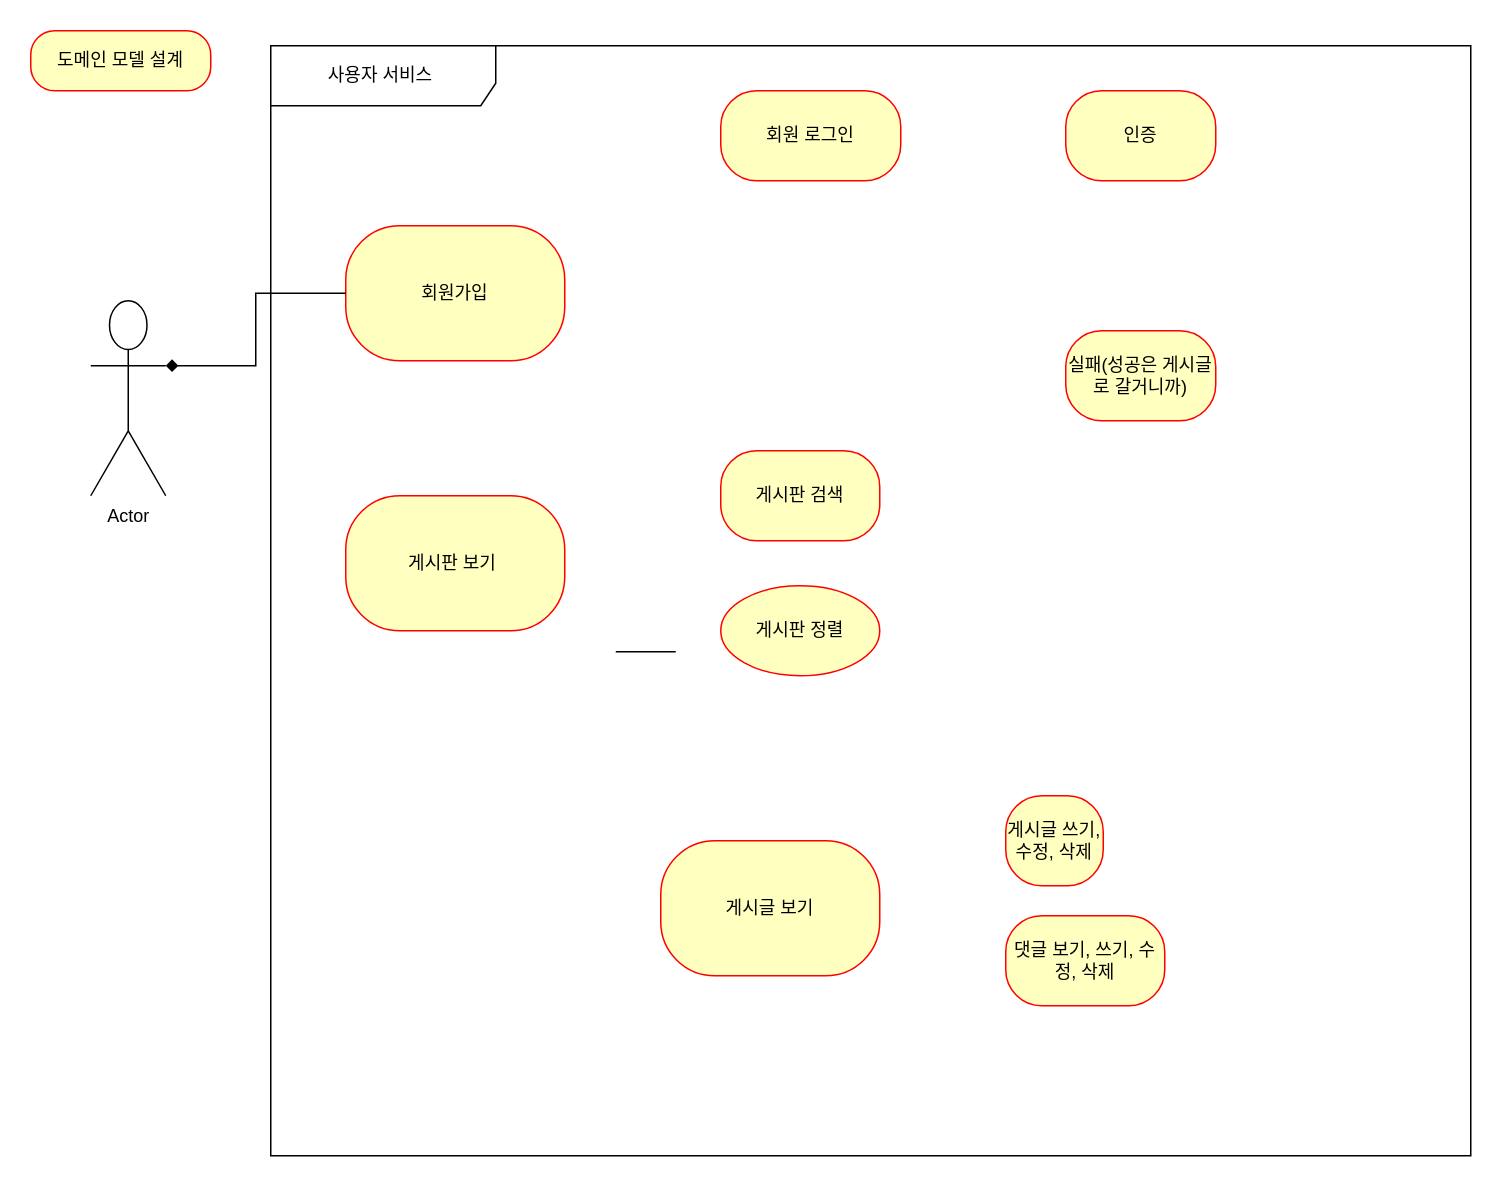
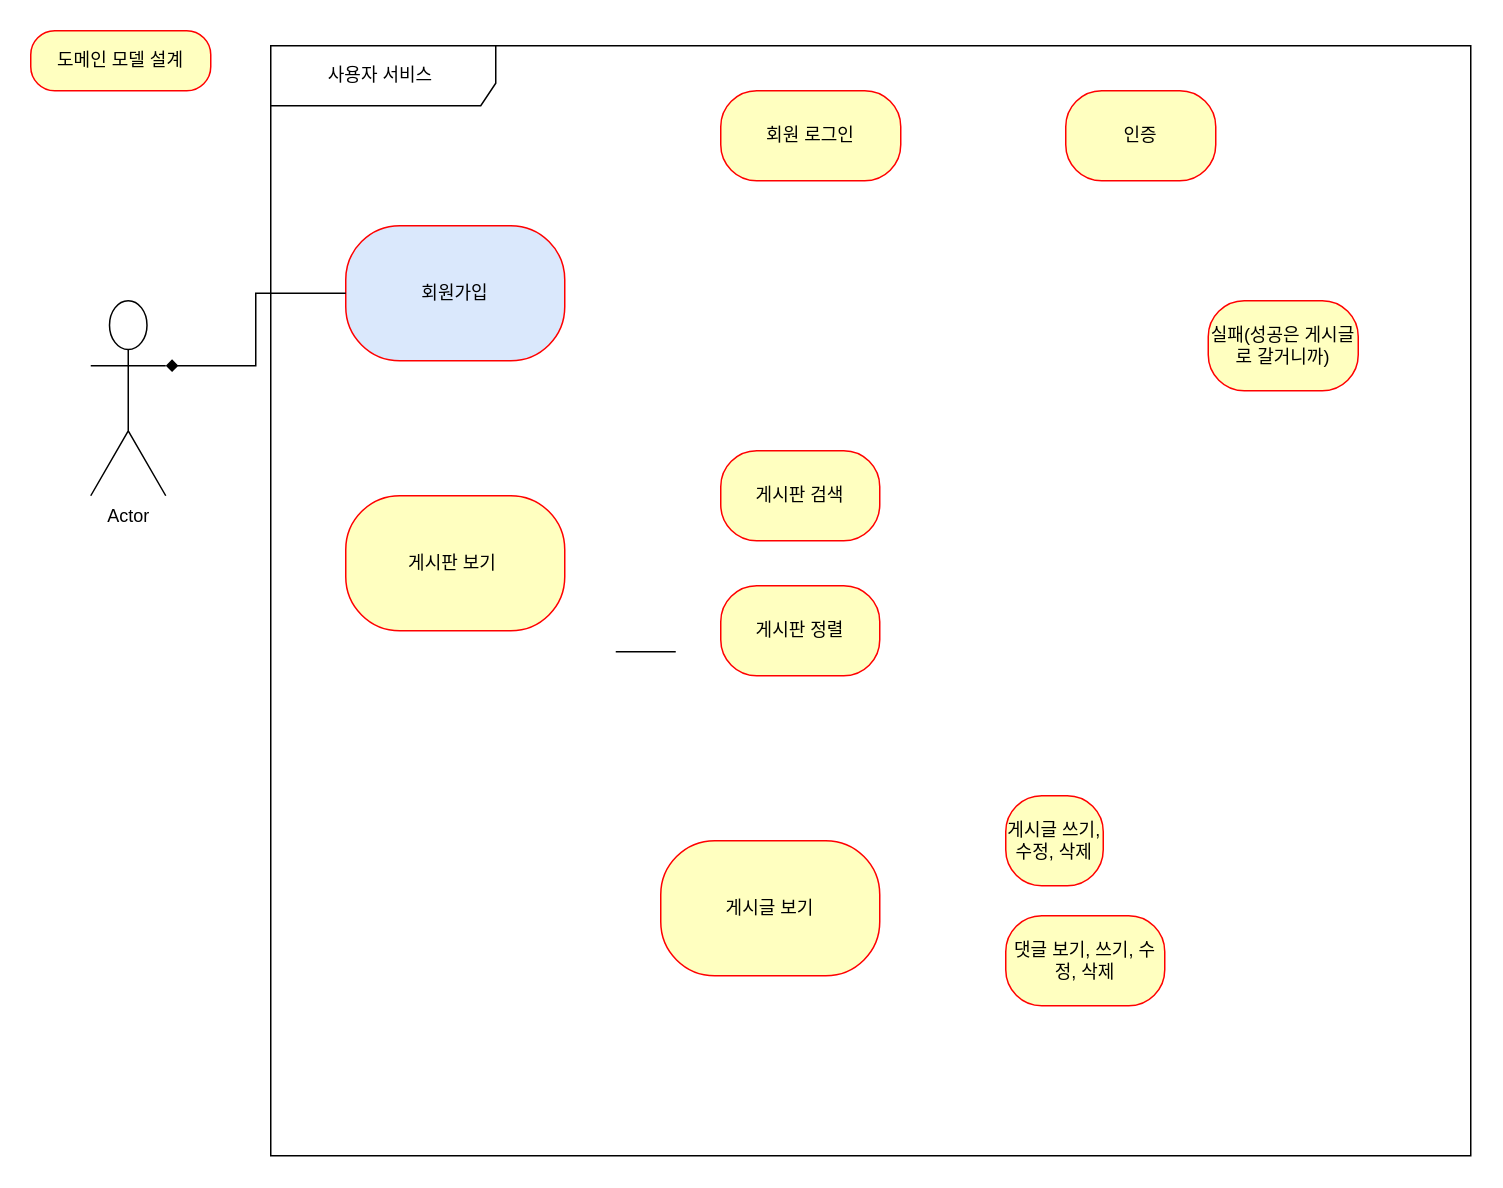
node "회원가입": fillcolor #ffffc0 -> #dae8fc
node "실패(성공은 게시글로 갈거니까)": moved (1141, 376) -> (1283, 346)
node "게시판 정렬": shape ellipse -> rounded rectangle
